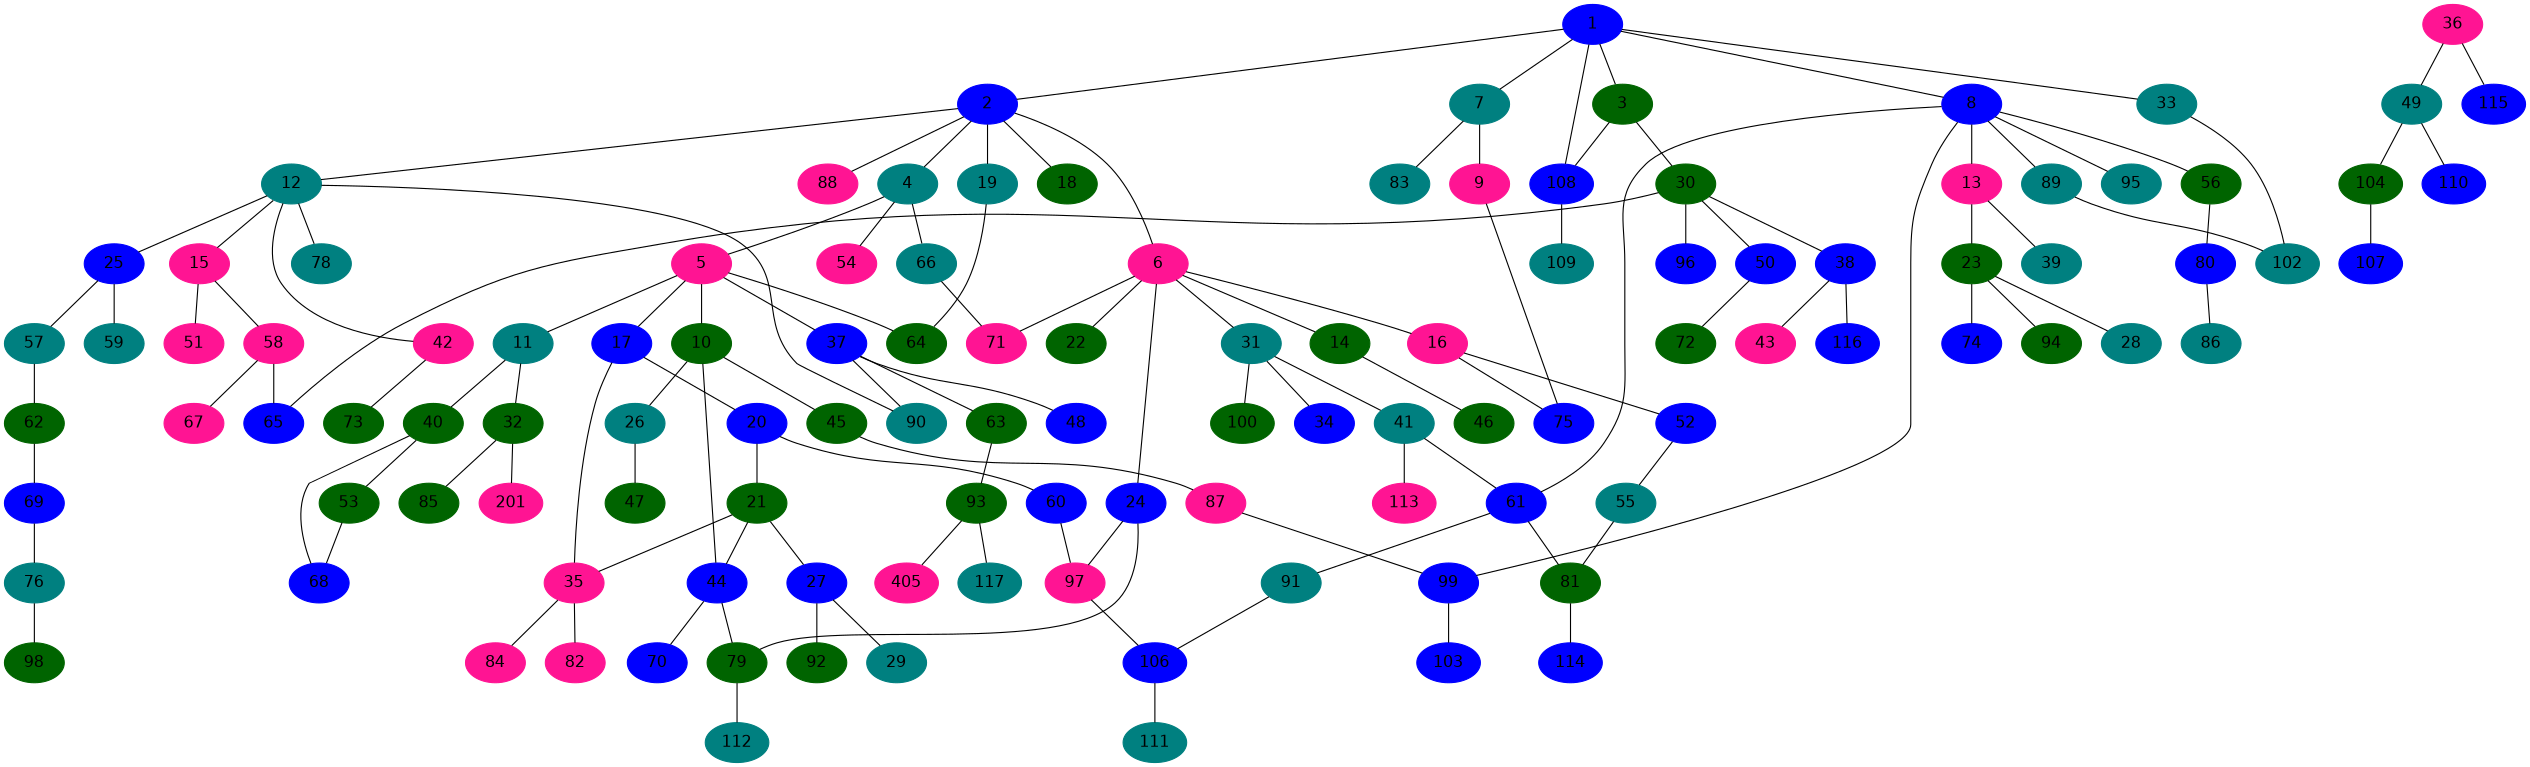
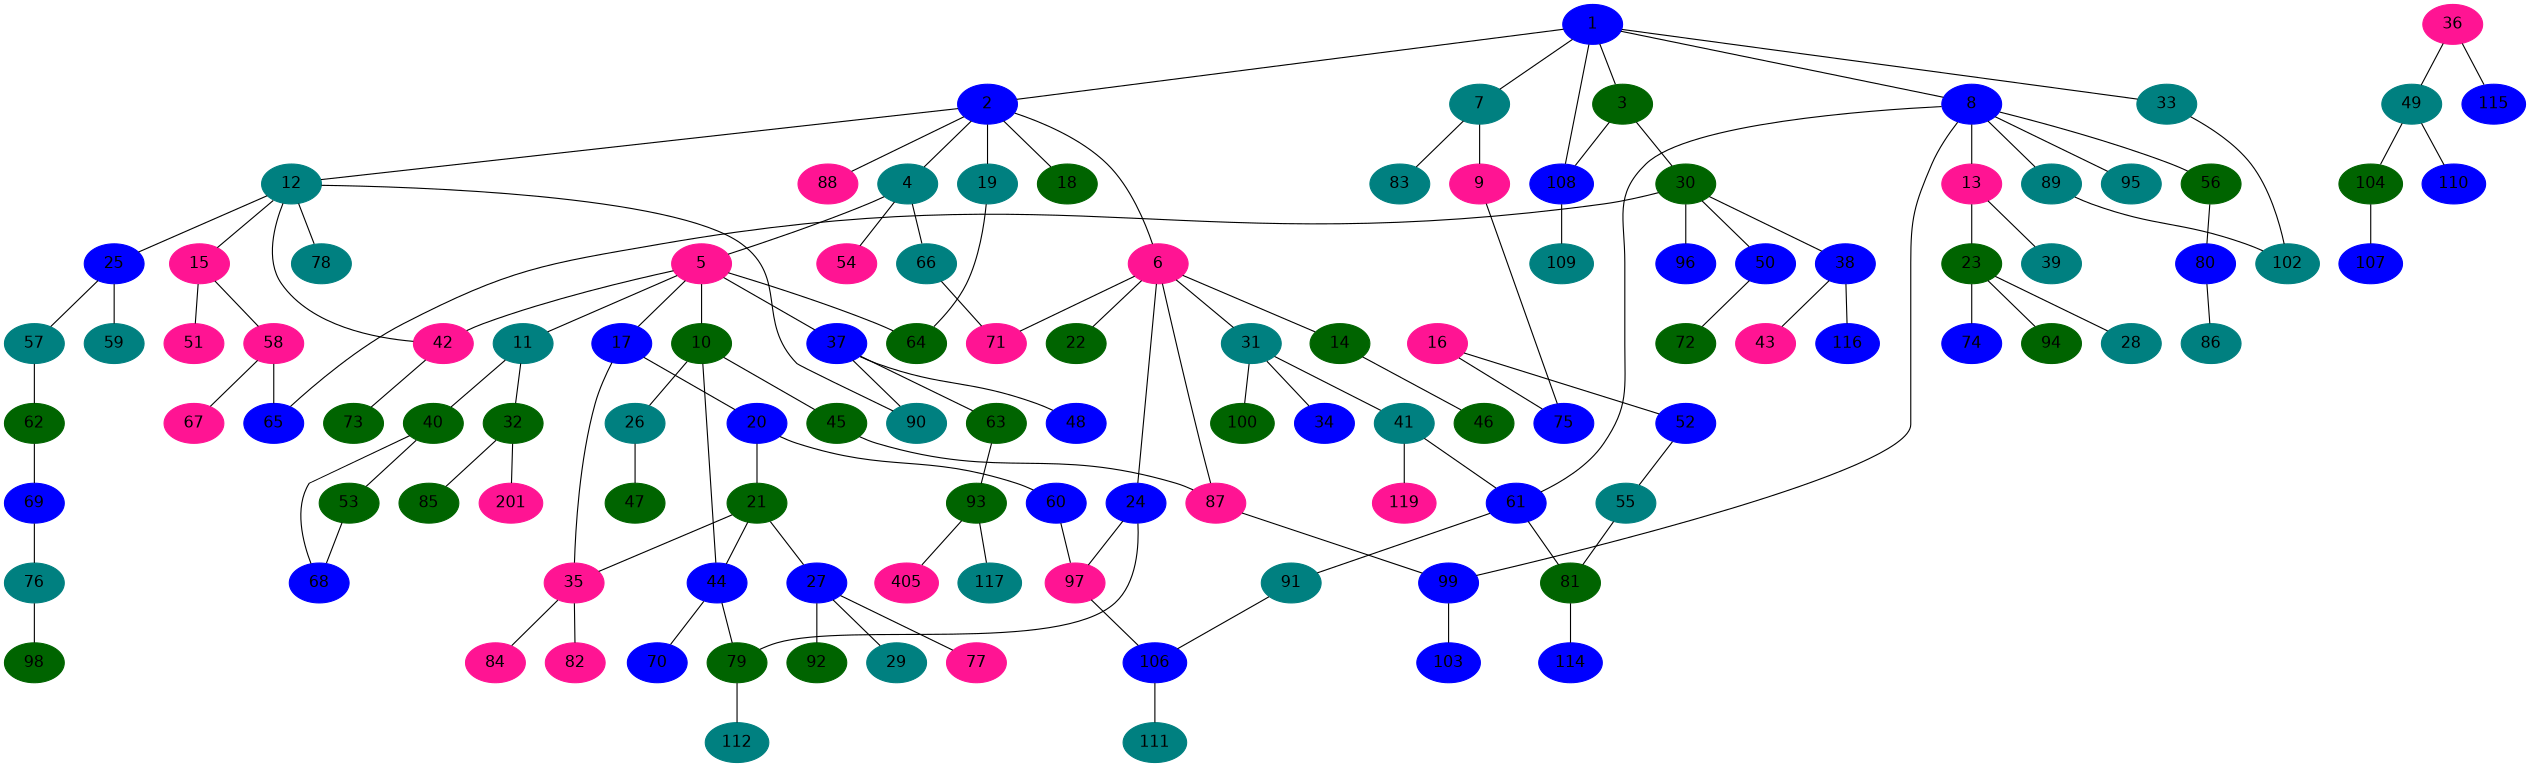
edge "5" -- "42": added
edge "6" -- "16": now "6" -- "87"
node "113": label "113" -> "119"
node "77": added
